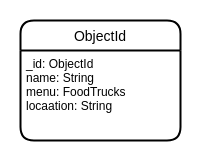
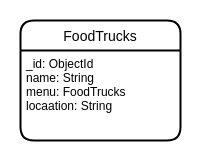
node "ObjectId": label "ObjectId" -> "FoodTrucks"
